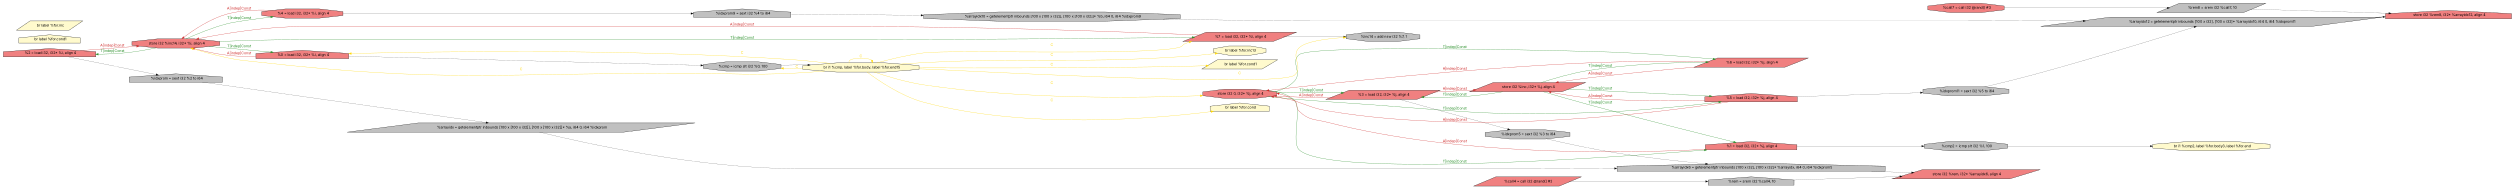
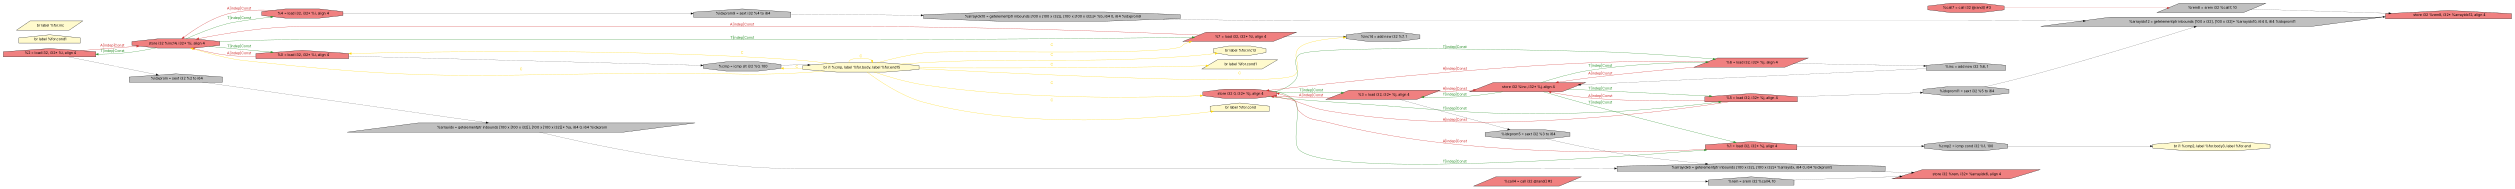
edge "%call7 = call i32 @rand() #3" -> "%rem8 = srem i32 %call7, 10": color black -> firebrick3
node "%inc = add nsw i32 %6, 1": added
node "%cmp2 = icmp slt i32 %1, 100": label "%cmp2 = icmp slt i32 %1, 100" -> "%cmp2 = icmp cond i32 %1, 100"
